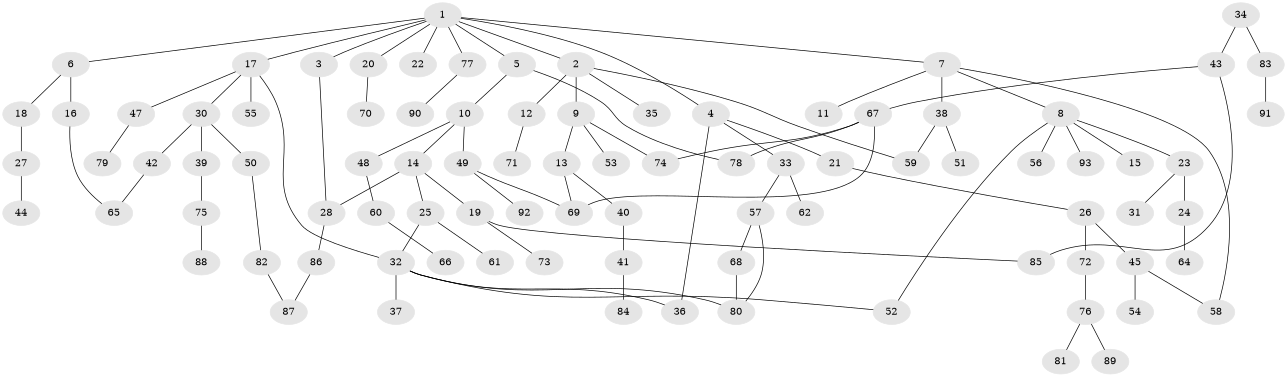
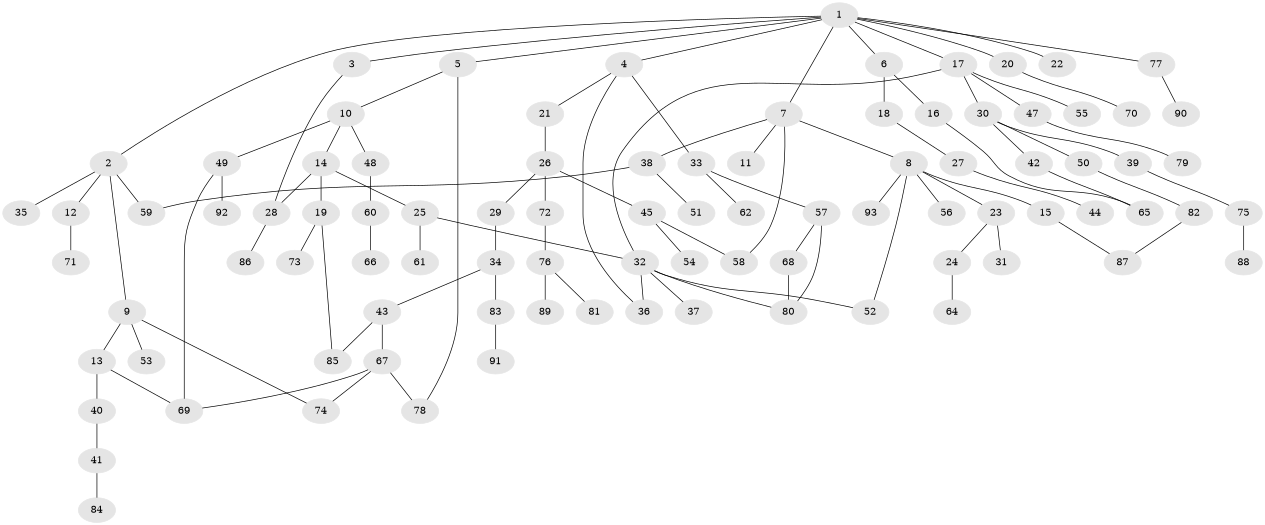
node "29": added
edge "86" -- "87": now "15" -- "87"
